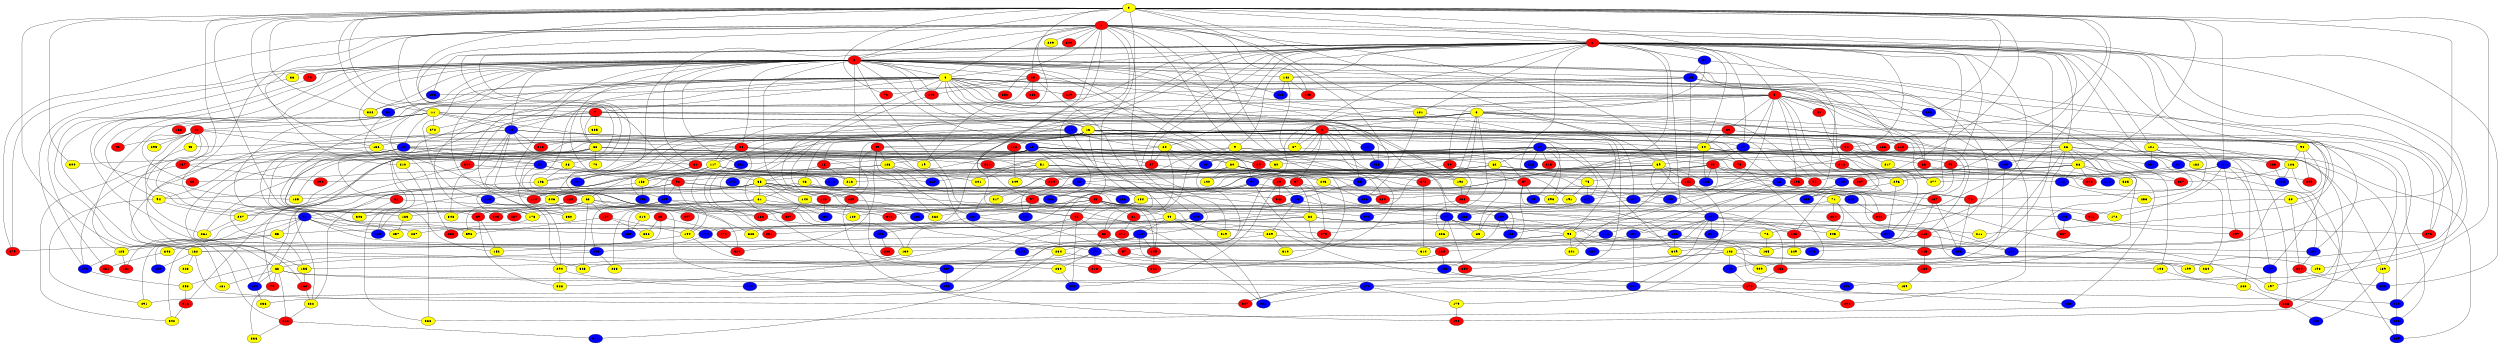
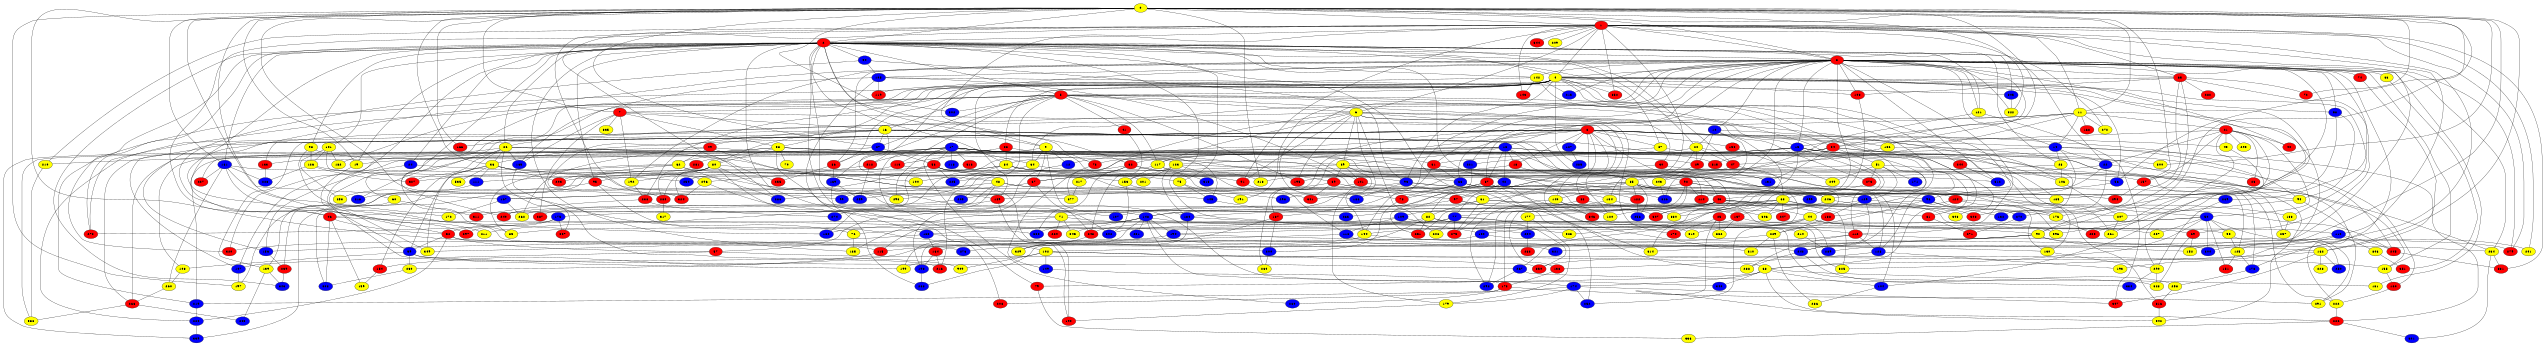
edge "6" -- "120": added
edge "35" -- "71": now "140" -- "71"
node "177": added
